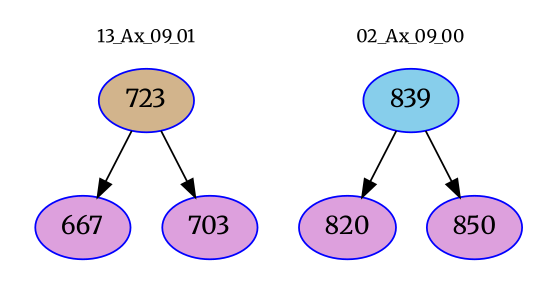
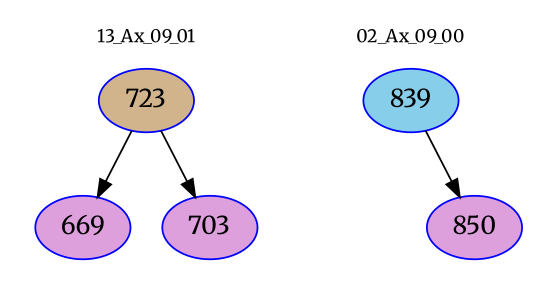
node "667": label "667" -> "669"
node "820": removed
